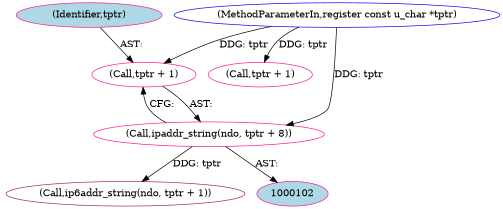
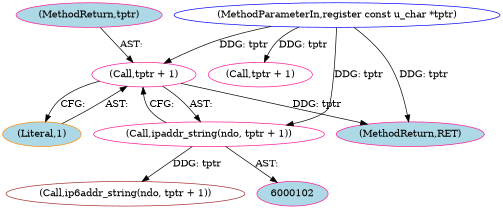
node "(Identifier,tptr)": label "(Identifier,tptr)" -> "(MethodReturn,tptr)"
node "(Literal,1)": added
node "(Call,ipaddr_string(ndo, tptr + 8))": label "(Call,ipaddr_string(ndo, tptr + 8))" -> "(Call,ipaddr_string(ndo, tptr + 1))"
node "(MethodReturn,RET)": added
node "1000102": label "1000102" -> "6000102"
